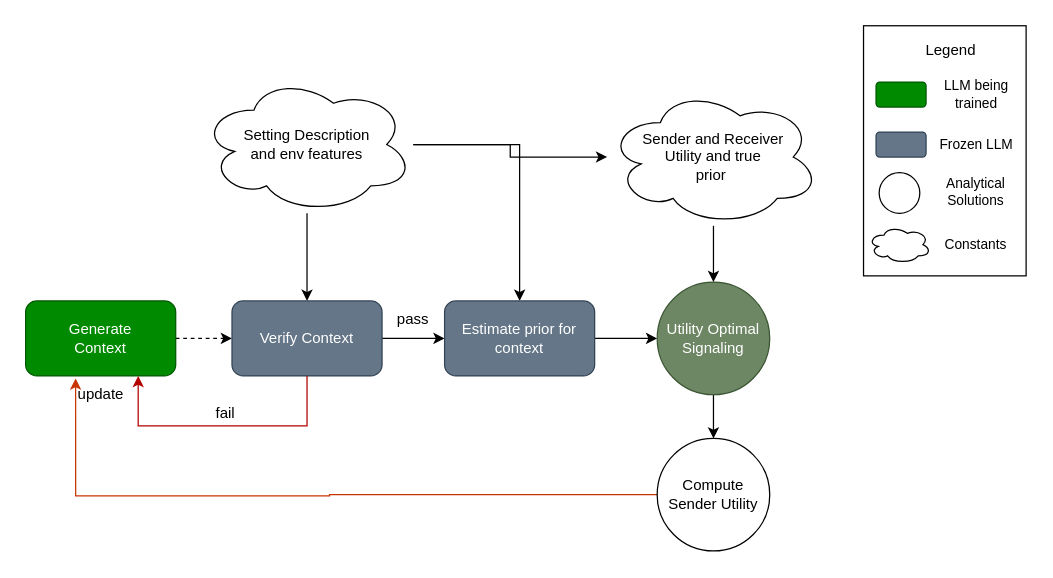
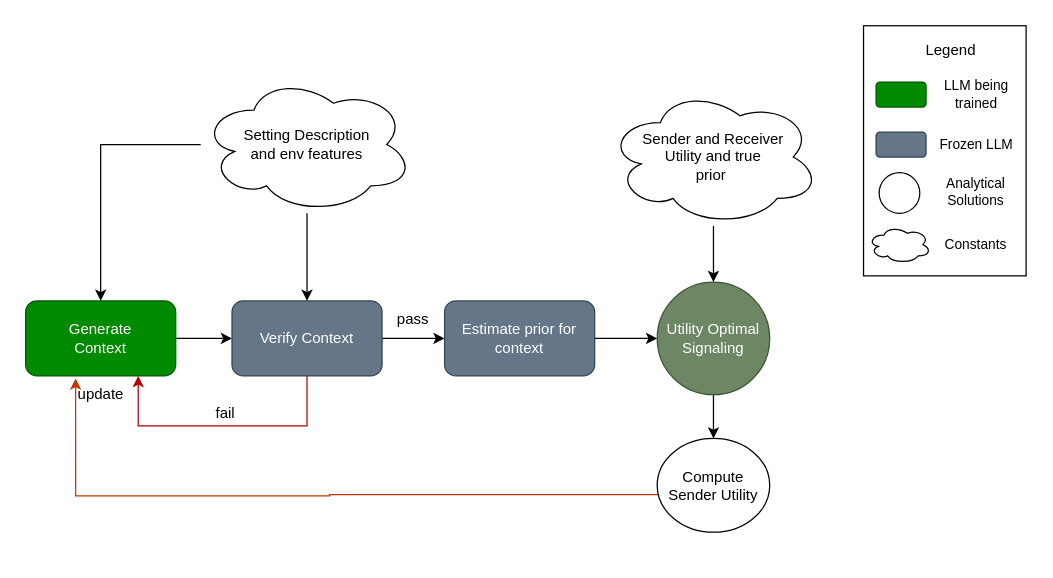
edge "Setting Description and env features" -> "Sender and Receiver Utility and true prior": now "Setting Description and env features" -> "Generate Context"
edge "Setting Description and env features" -> "Estimate prior for context": removed
edge "Generate Context" -> "Verify Context": style dashed -> solid
node "Compute Sender Utility": size 113x113 -> 113x94
